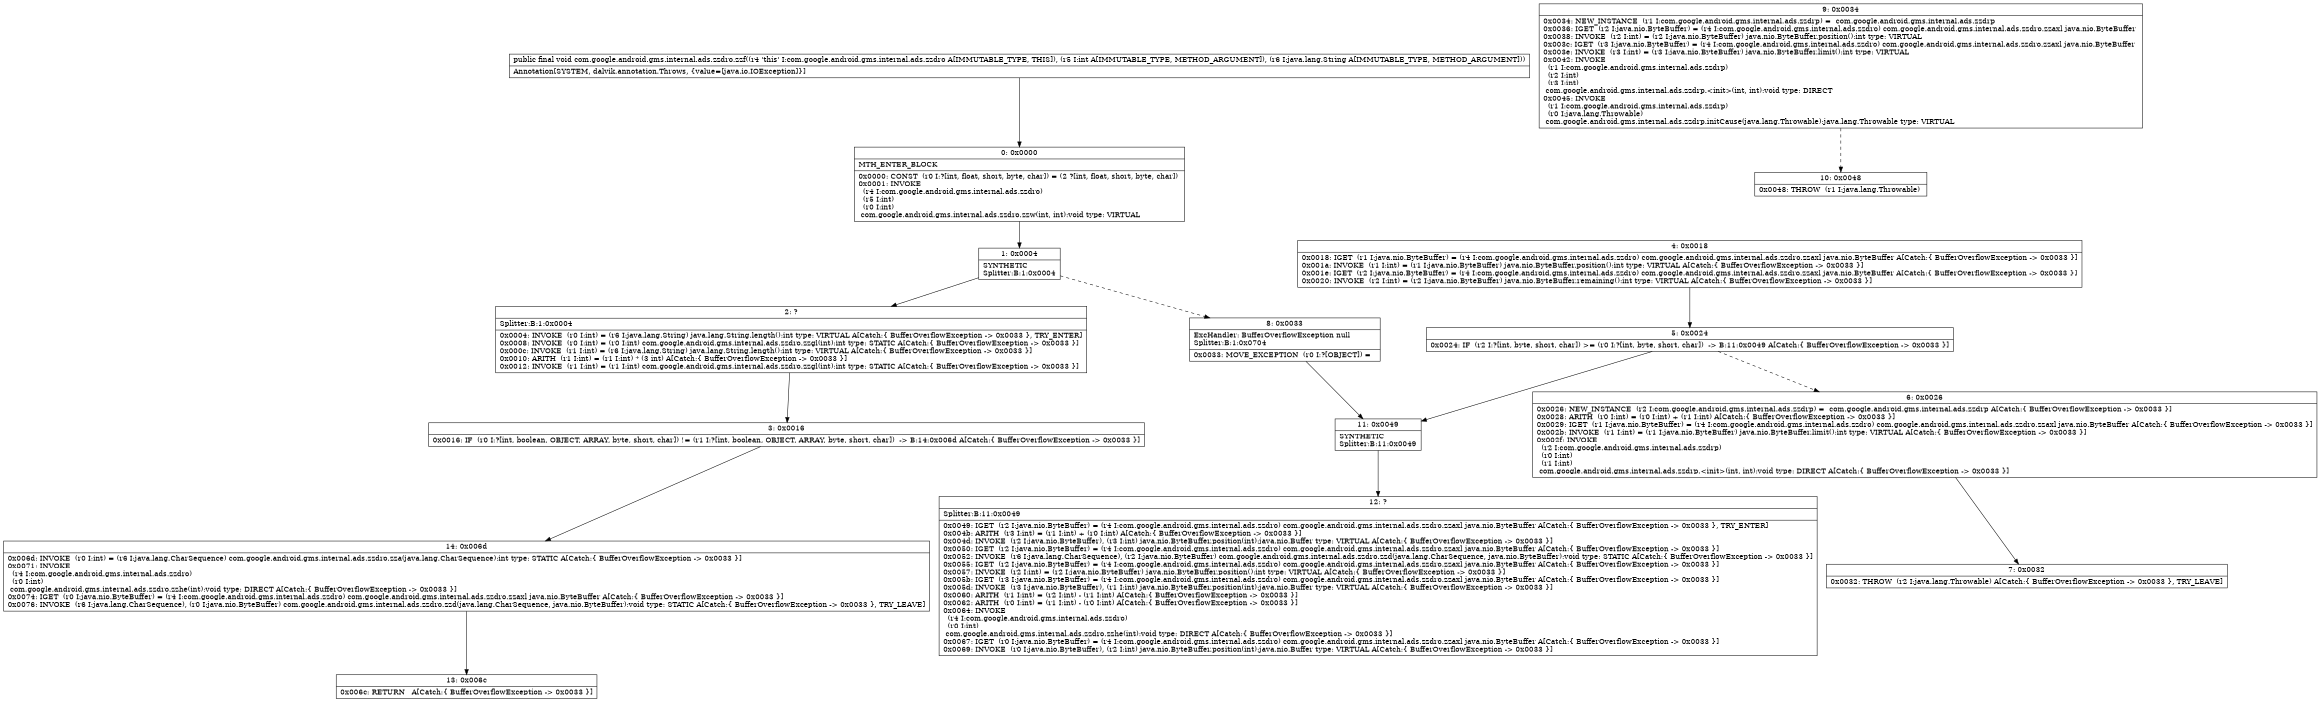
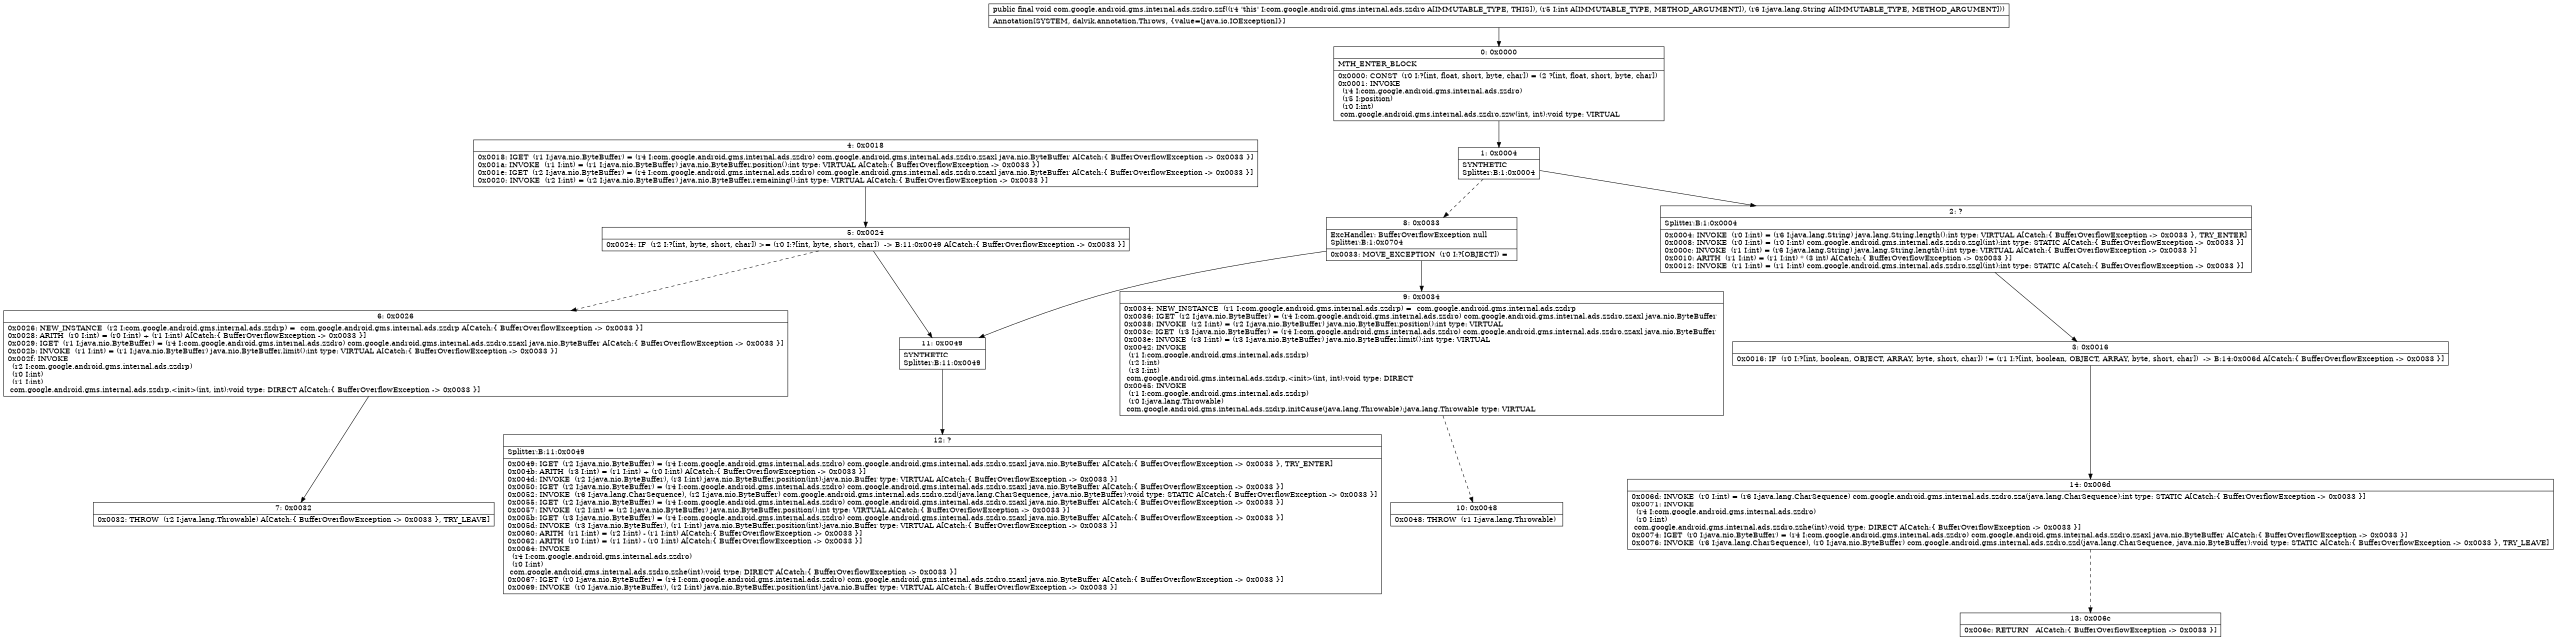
node "0: 0x0000": text "(r5 I:int)" -> "(r5 I:position)"
edge "8: 0x0033" -> "9: 0x0034": added
edge "14: 0x006d" -> "13: 0x006c": style solid -> dashed
